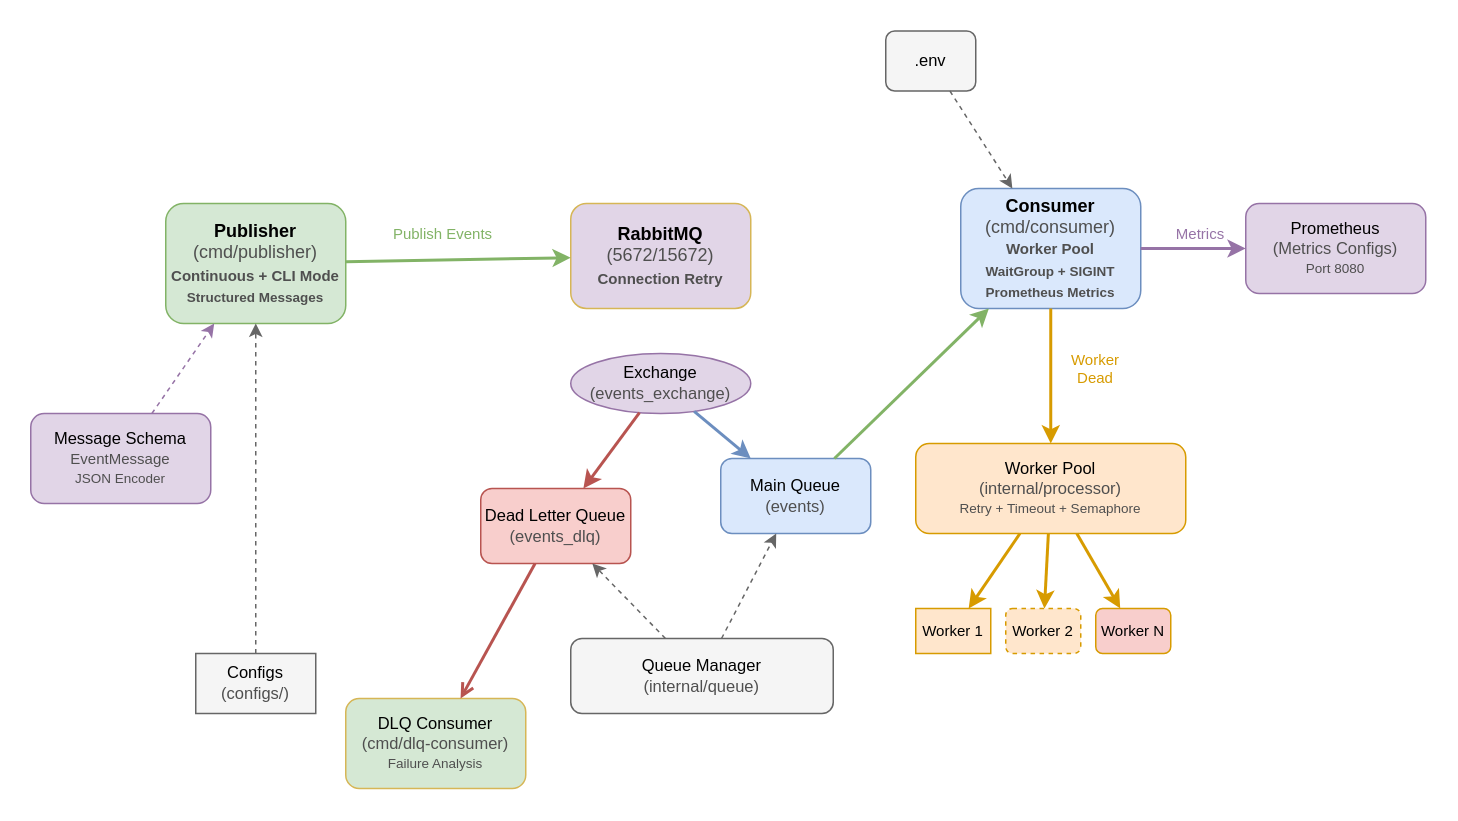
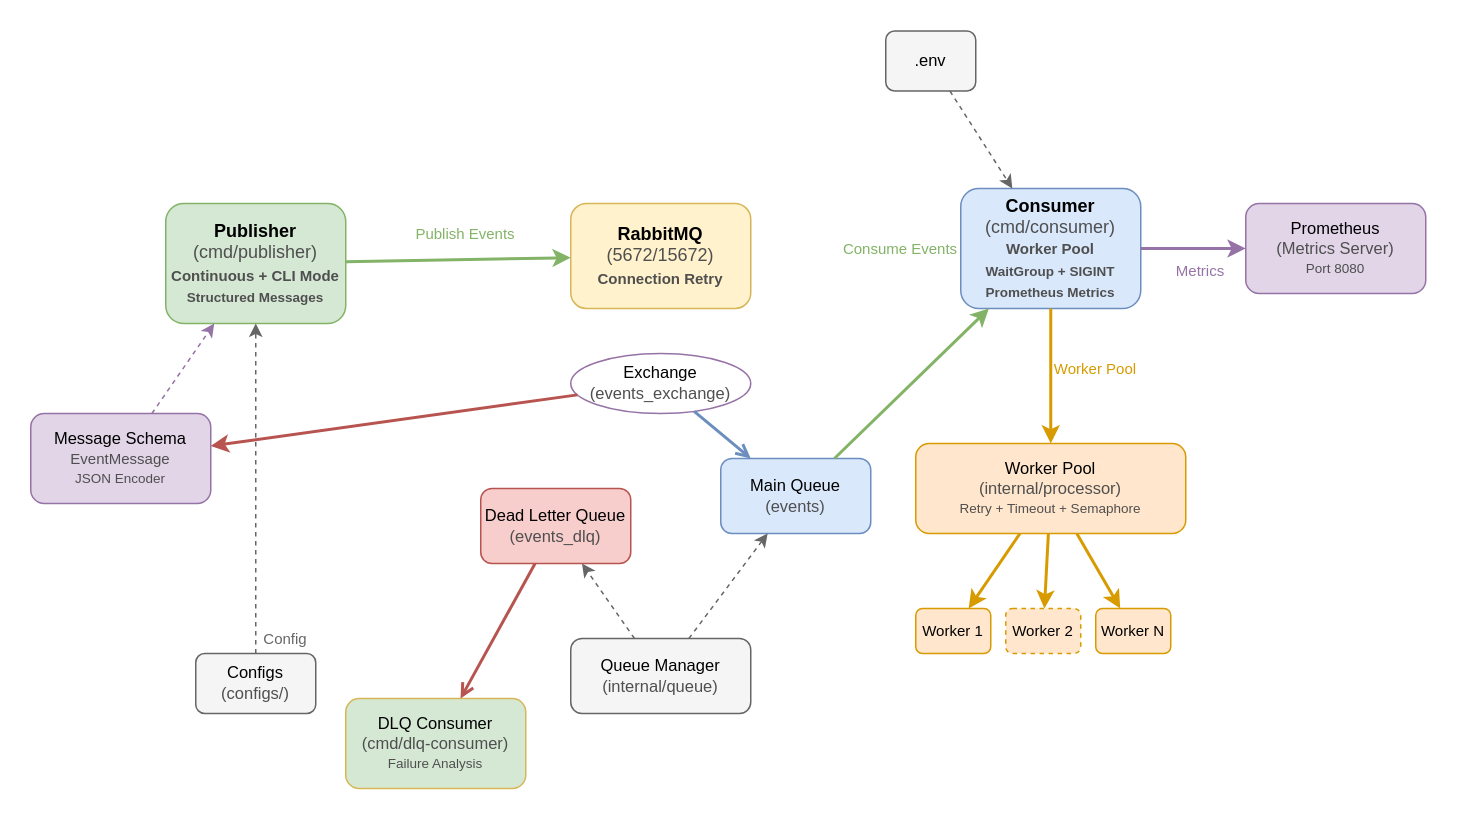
node "Publish Events": moved (443, 233) -> (466, 233)
node "Metrics": moved (1201, 233) -> (1201, 271)
node "Consume Events": added
node "Prometheus (Metrics Configs) Port 8080": label "Prometheus (Metrics Configs) Port 8080" -> "Prometheus (Metrics Server) Port 8080"
node "RabbitMQ (5672/15672) Connection Retry": fillcolor #e1d5e7 -> #fff2cc
node "Worker Dead": label "Worker Dead" -> "Worker Pool"
node "Exchange (events_exchange)": fillcolor #e1d5e7 -> #ffffff
edge "Exchange (events_exchange)" -> "Dead Letter Queue (events_dlq)": now "Exchange (events_exchange)" -> "Message Schema EventMessage JSON Encoder"
edge "Exchange (events_exchange)" -> "Main Queue (events)": arrowhead classic -> open
node "Worker 1": shape rectangle -> rounded rectangle
node "Worker N": fillcolor #f8cecc -> #ffe6cc
node "Config": added
node "Queue Manager (internal/queue)": size 263x75 -> 180x75
node "Configs (configs/)": shape rectangle -> rounded rectangle
